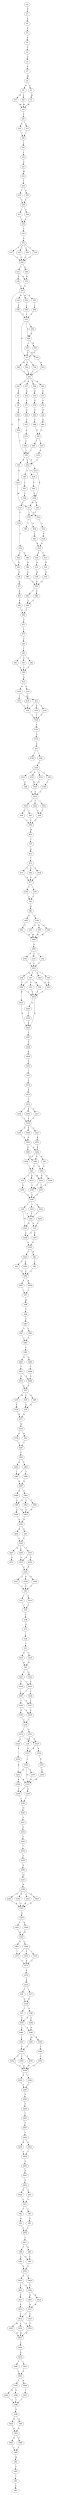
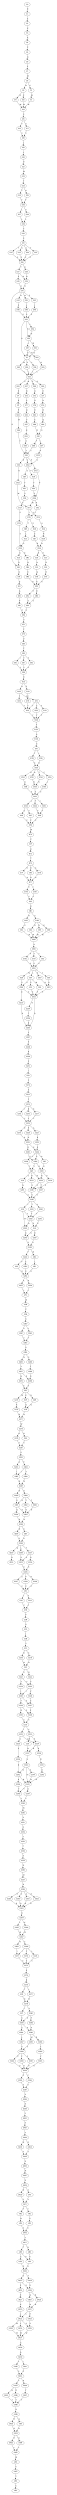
node "S130": added
edge "S145" -> "S150": added, label "K"
